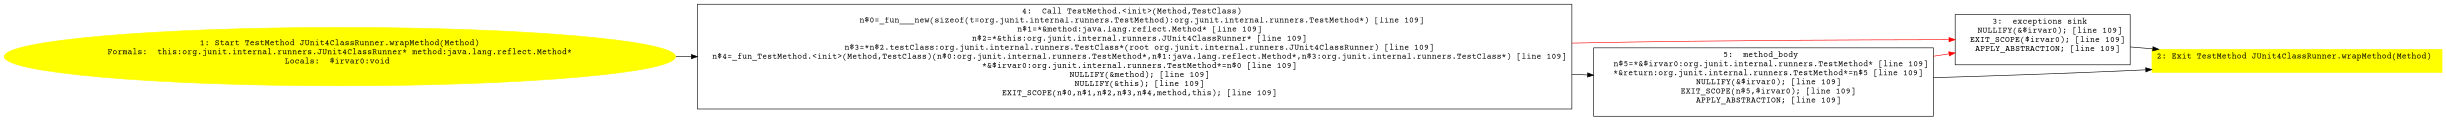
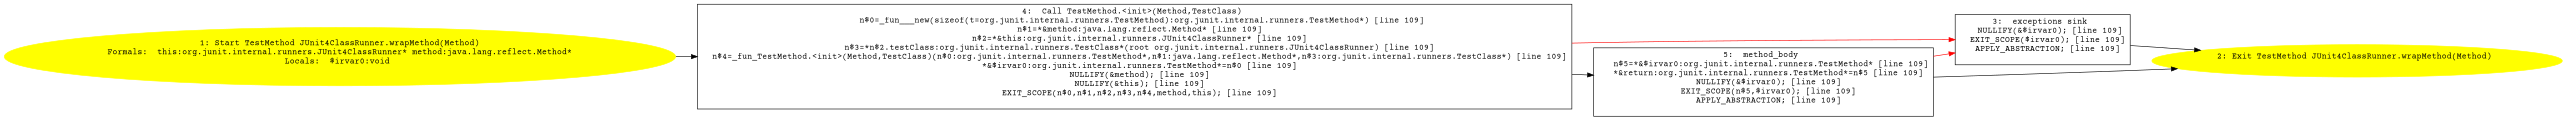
node "2: Exit TestMethod JUnit4ClassRunner.wrapMethod(Method)": shape box -> ellipse
